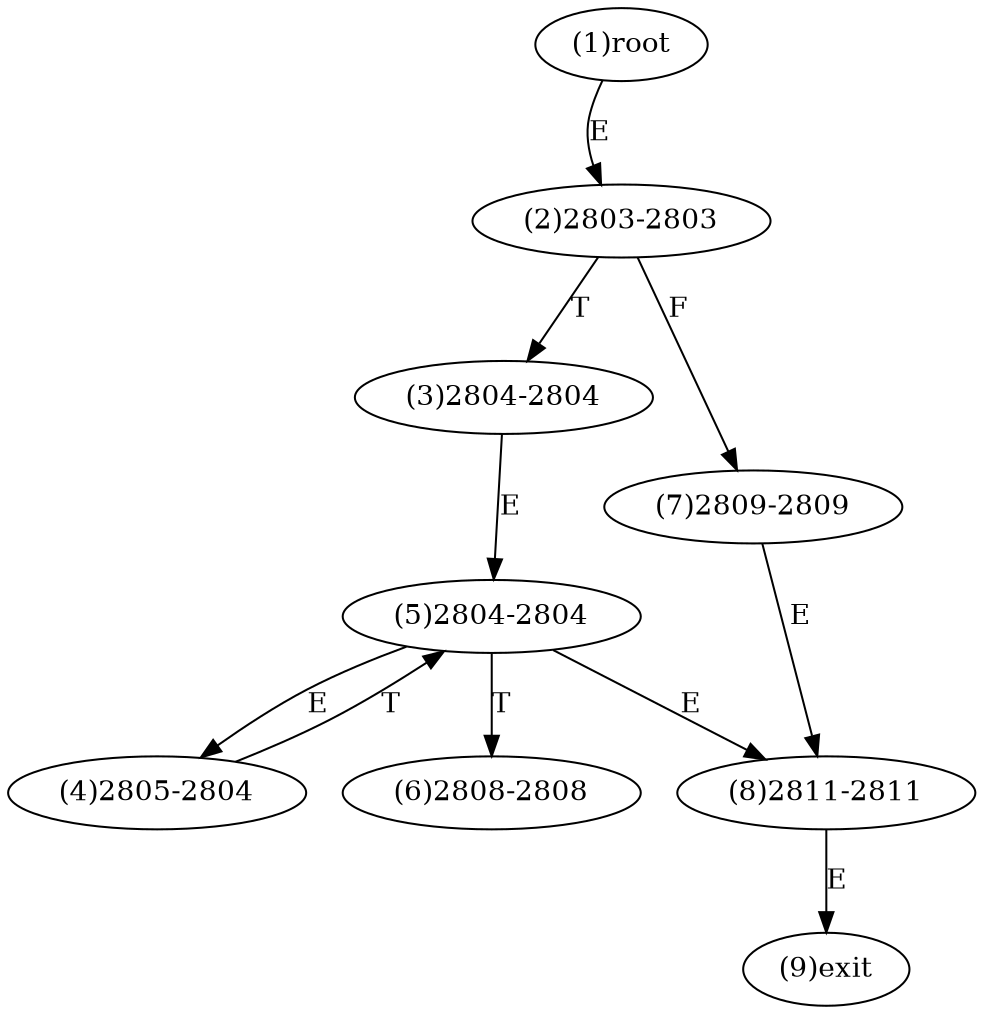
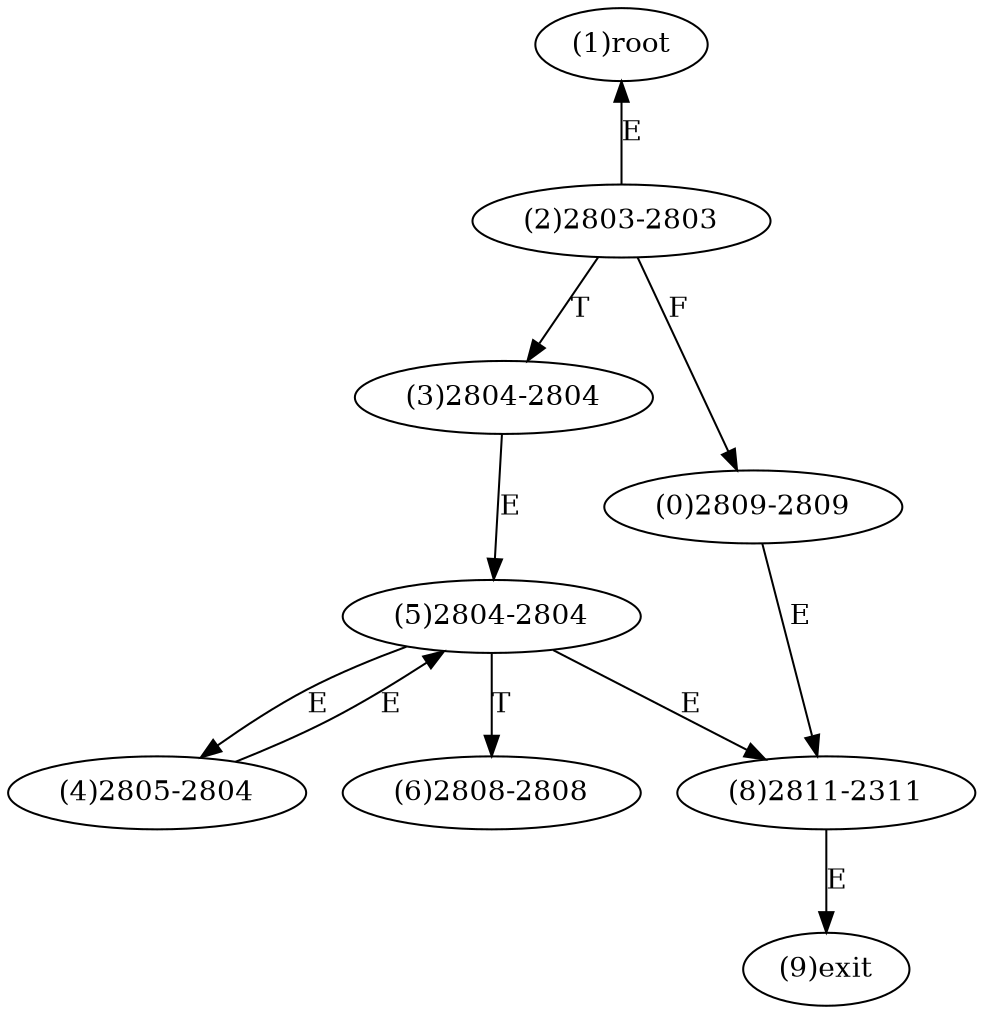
edge "(1)root" -> "(2)2803-2803": reversed
node "(7)2809-2809": label "(7)2809-2809" -> "(0)2809-2809"
edge "(4)2805-2804" -> "(5)2804-2804": label "T" -> "E"
node "(8)2811-2811": label "(8)2811-2811" -> "(8)2811-2311"
